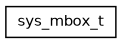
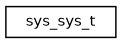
node "sys_mbox_t": label "sys_mbox_t" -> "sys_sys_t"
